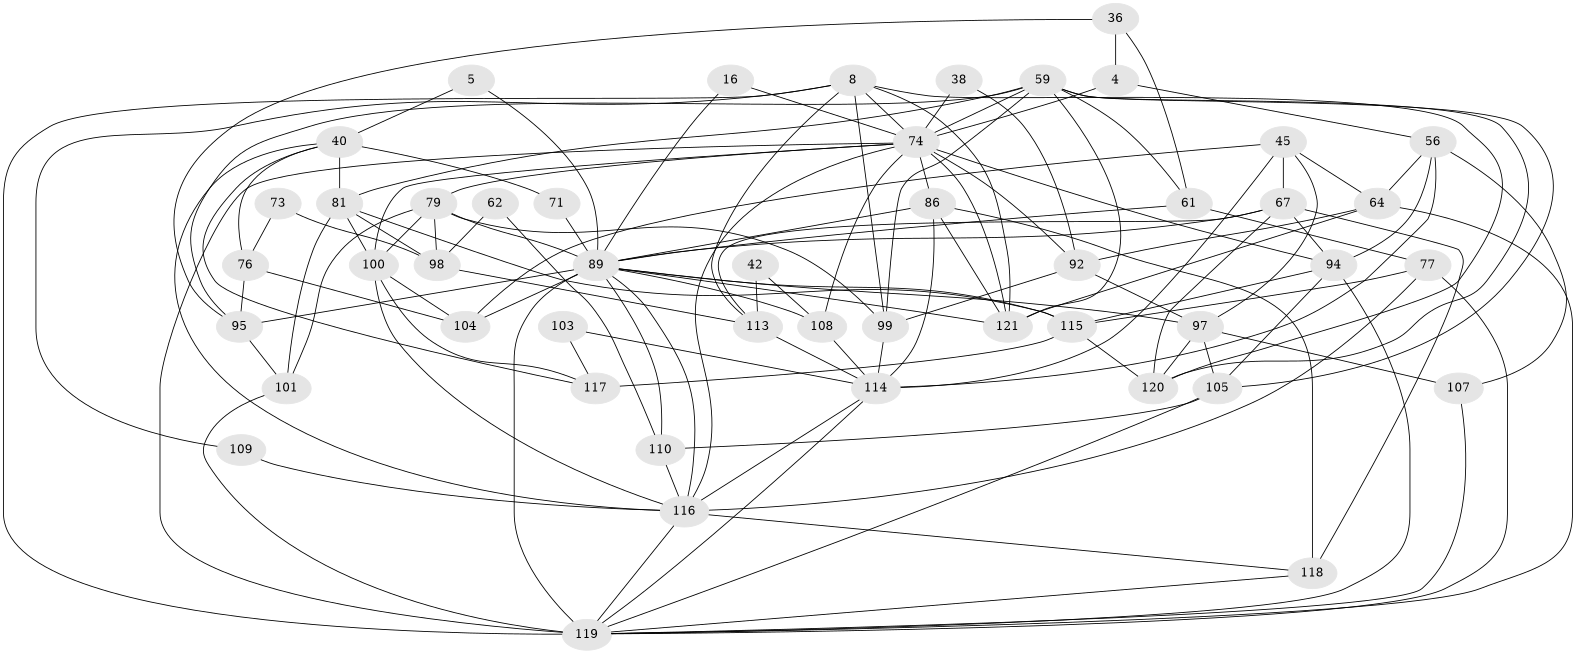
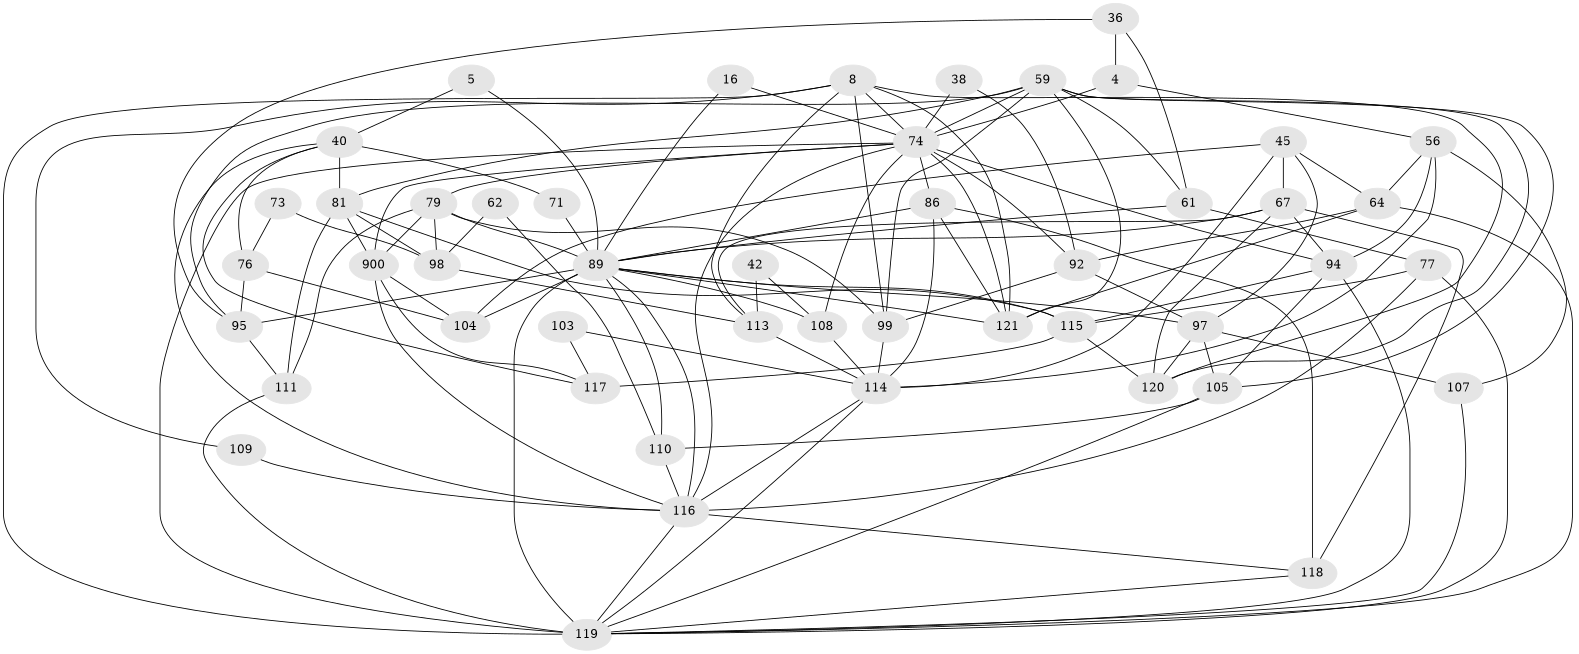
node "100": label "100" -> "900"
node "101": label "101" -> "111"
